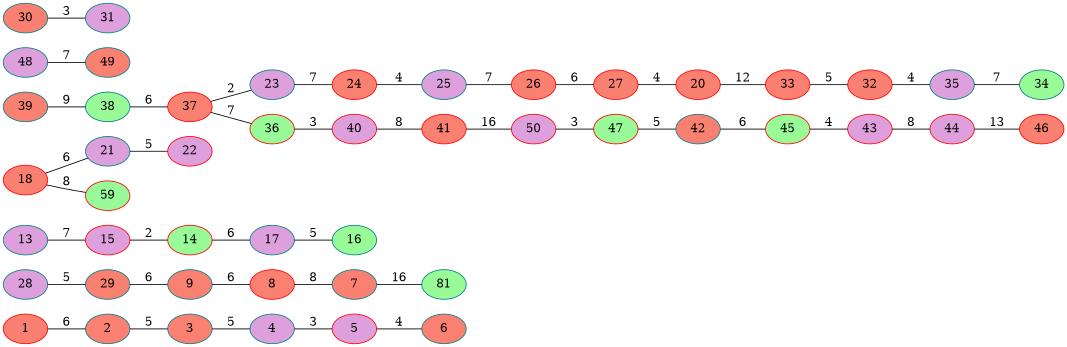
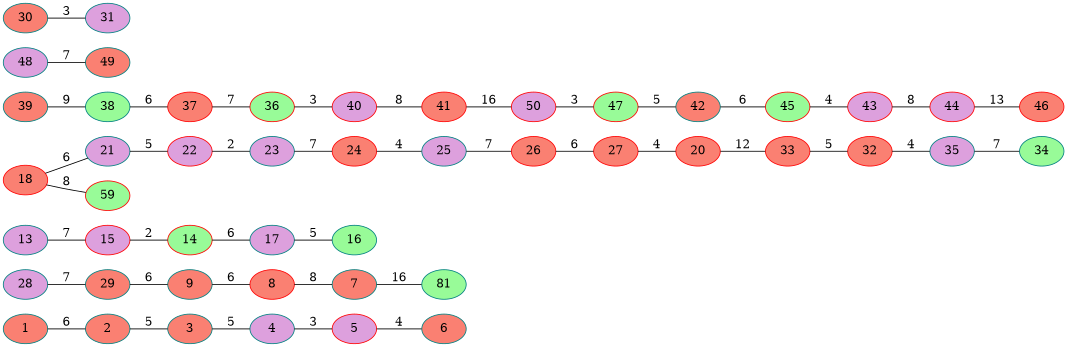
edge "23" -- "37": now "23" -- "22"
edge "28" -- "29": label "5" -> "7"
node "1": color red -> teal
